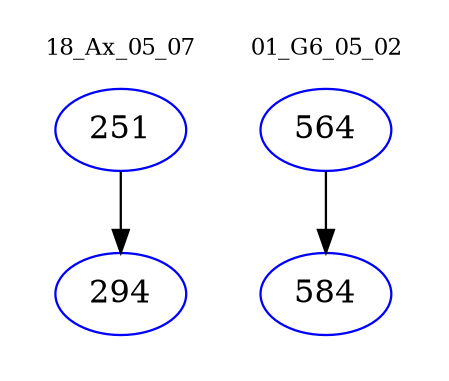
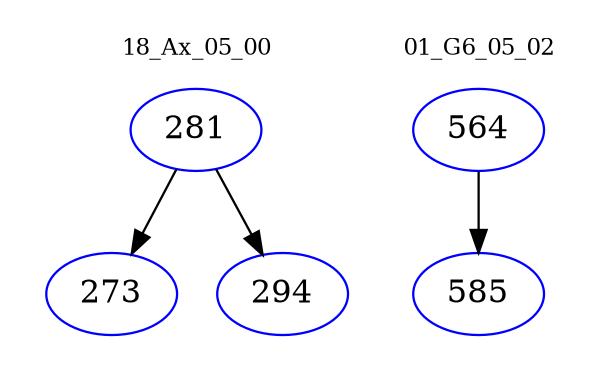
cluster "18_Ax_05_07": label "18_Ax_05_07" -> "18_Ax_05_00"
node "251": label "251" -> "281"
node "273": added
node "584": label "584" -> "585"
